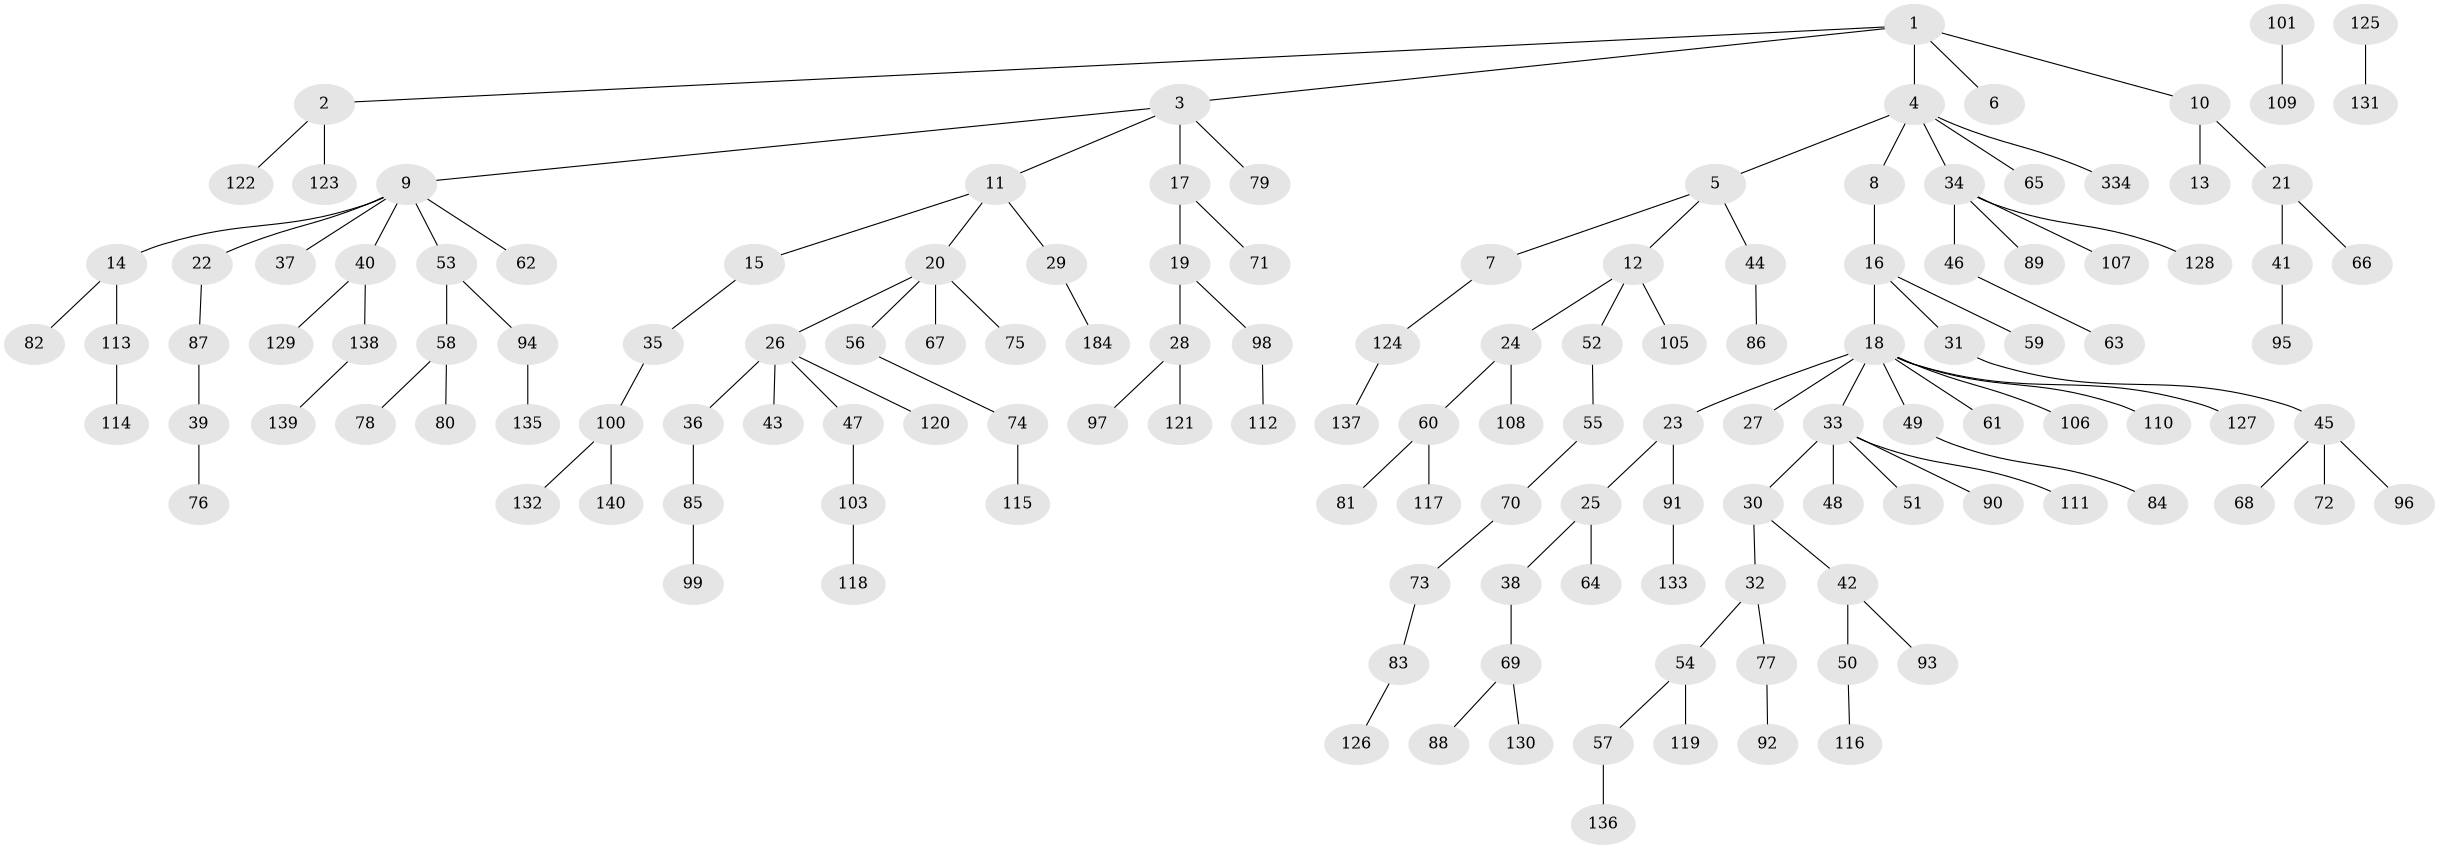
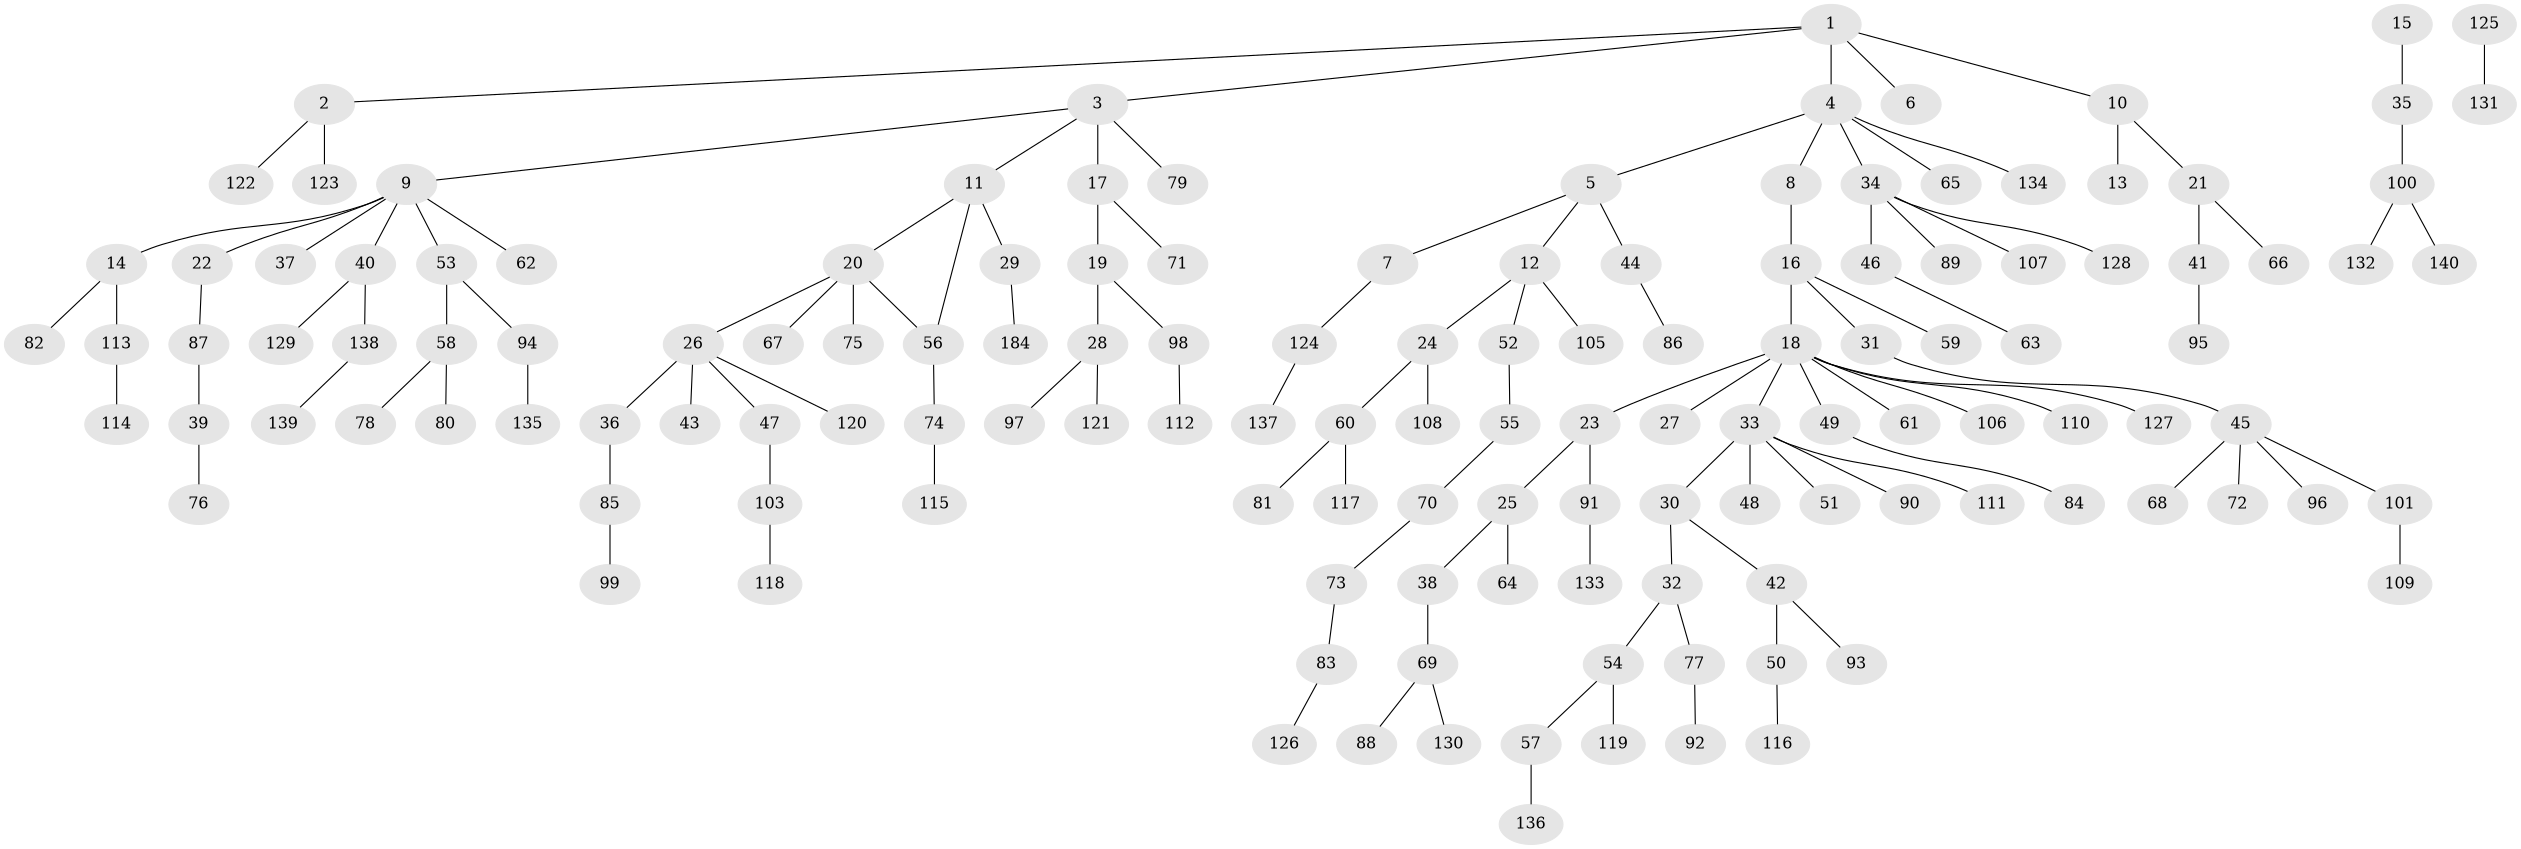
node "334": label "334" -> "134"
edge "11" -- "15": now "11" -- "56"
edge "45" -- "101": added
